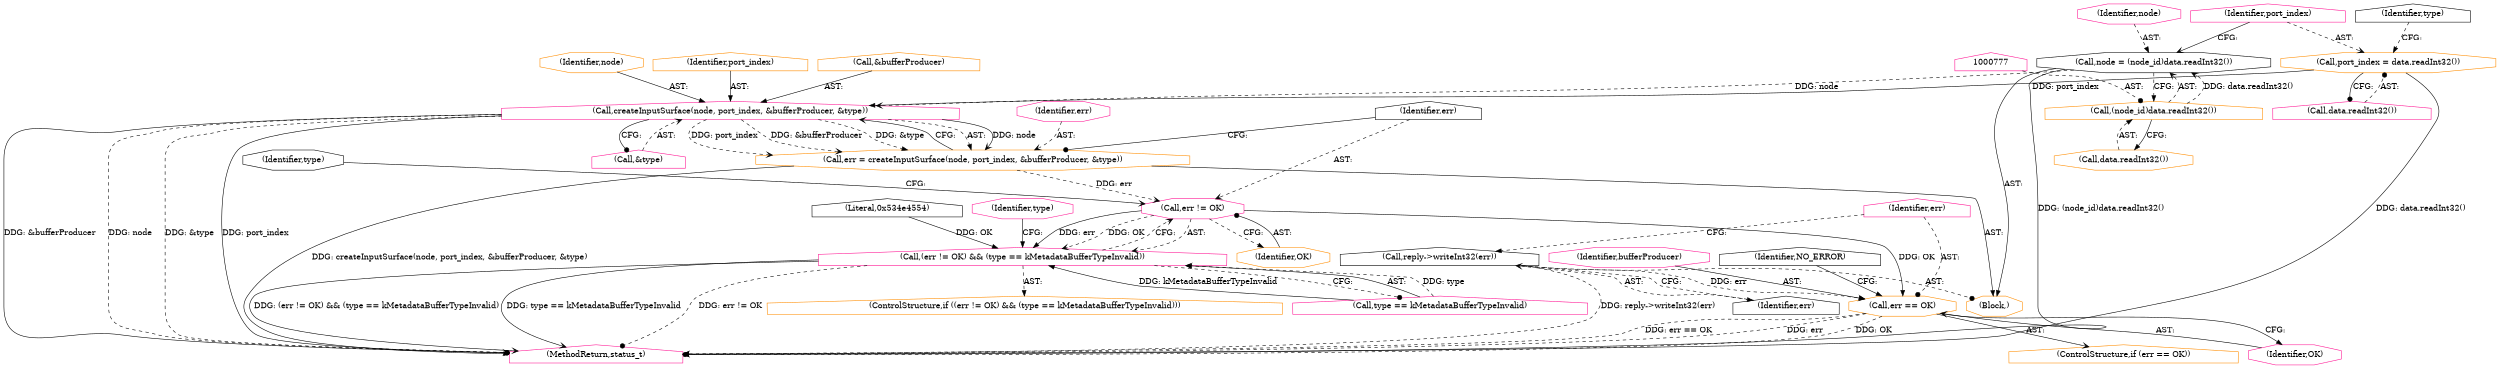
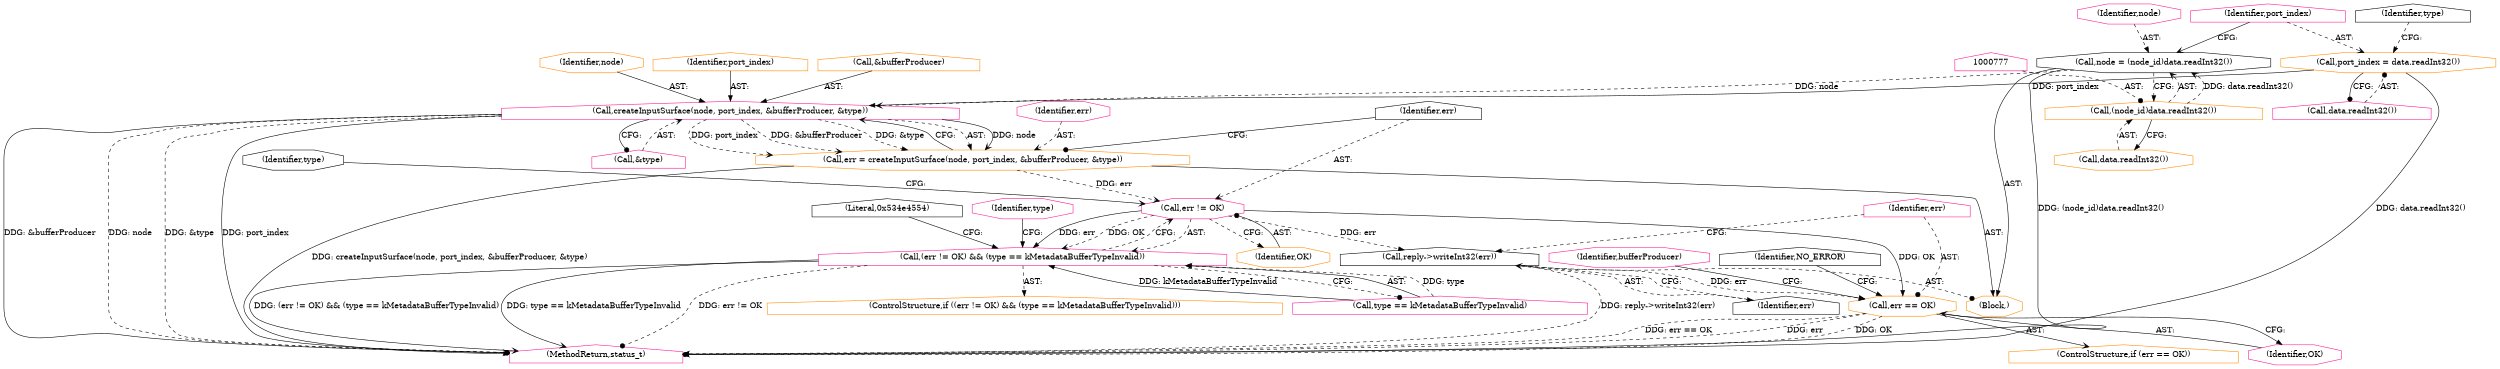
edge "(Call,err != OK)" -> "(Call,reply->writeInt32(err))": added, label "DDG: err"
edge "(Literal,0x534e4554)" -> "(Call,(err != OK) && (type == kMetadataBufferTypeInvalid))": label "DDG: OK" -> "CFG: "
edge "(Identifier,bufferProducer)" -> "(Call,err == OK)": label "AST: " -> "CFG: "
